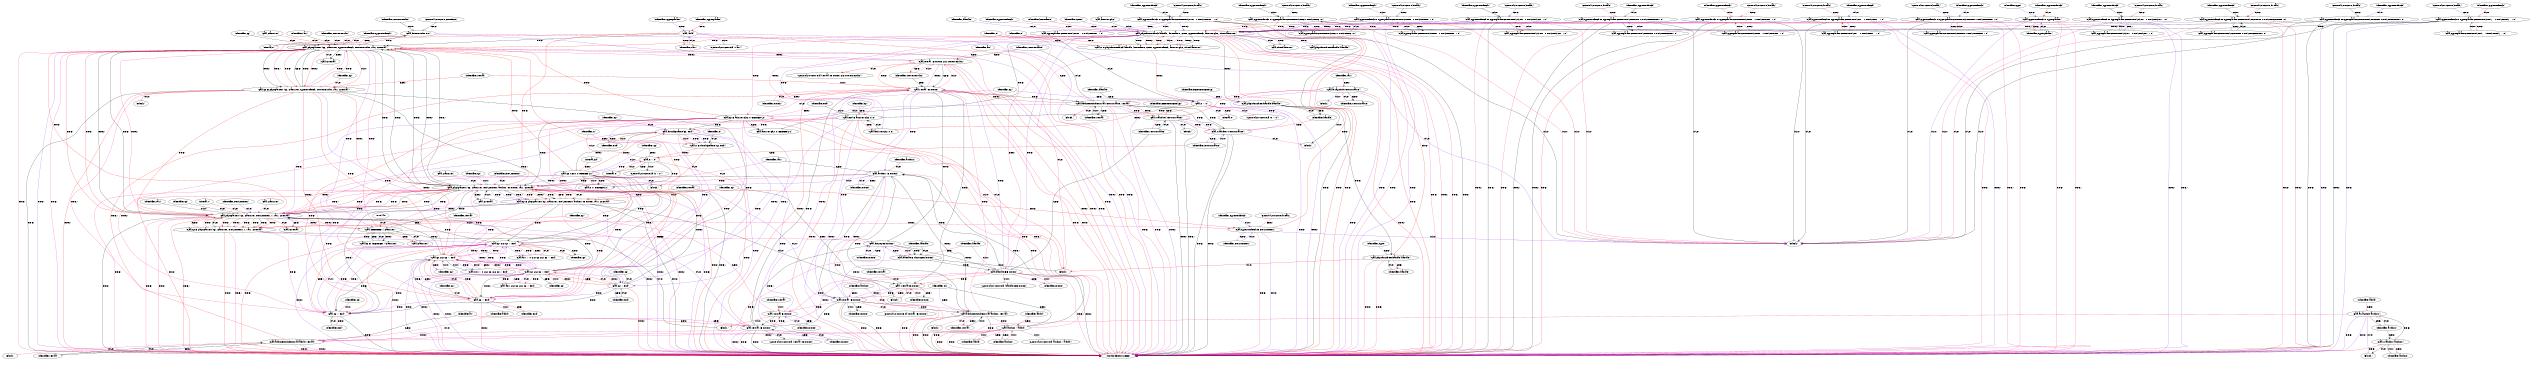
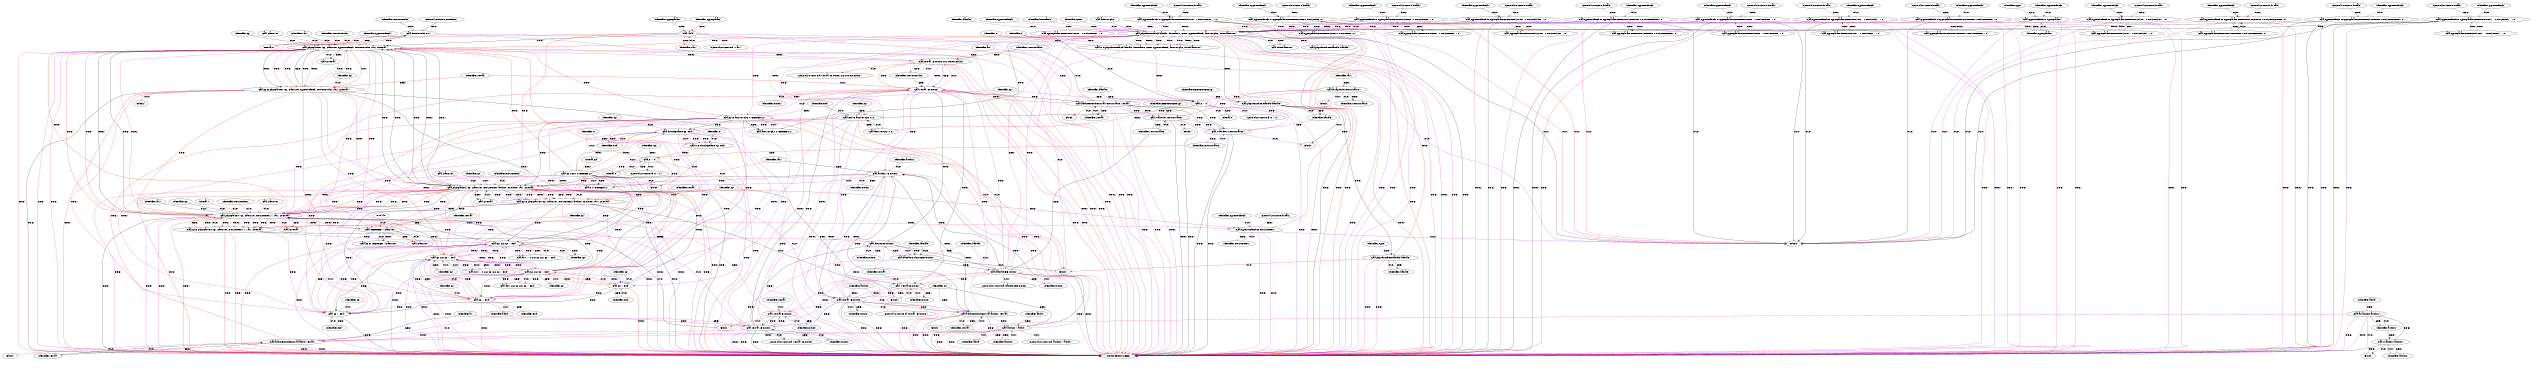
edge "(Call,add_next_index_zval(return_value, retval))" -> "(Call,cp = answer.qb2 + HFIXEDSZ)": now "(Call,answer.qb2 + HFIXEDSZ)" -> "(Call,cp = answer.qb2 + HFIXEDSZ)"
edge "(Call,hp = (HEADER *)&answer)" -> "(Call,(HEADER *)&answer)": removed, label "CFG:"
edge "(Call,zval_dtor(authns))" -> "(MethodReturn,RET)": color red -> black
